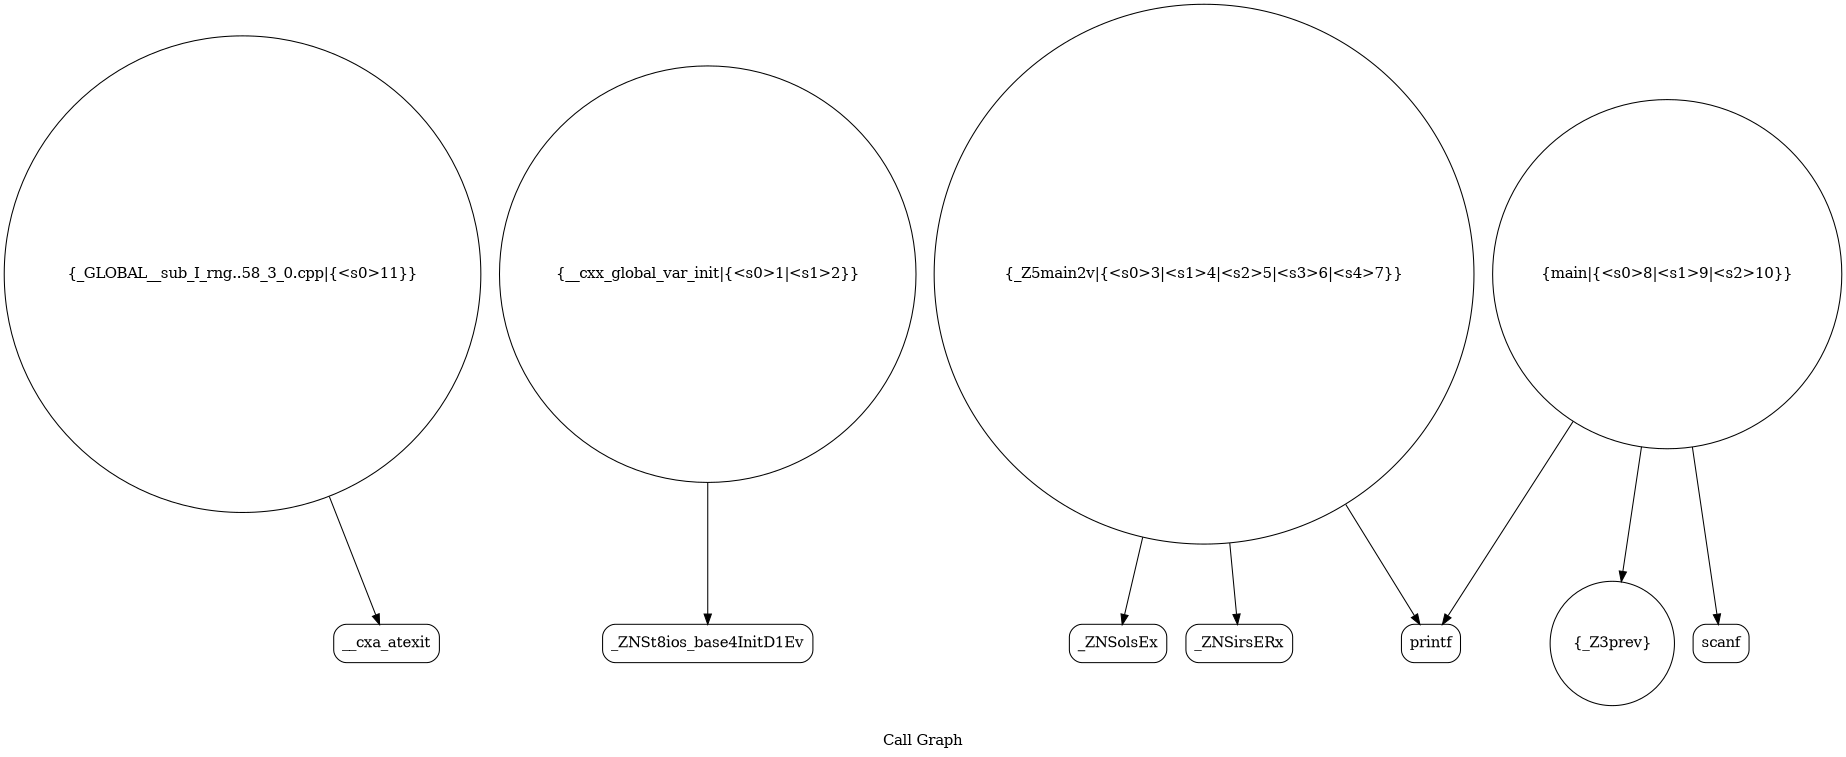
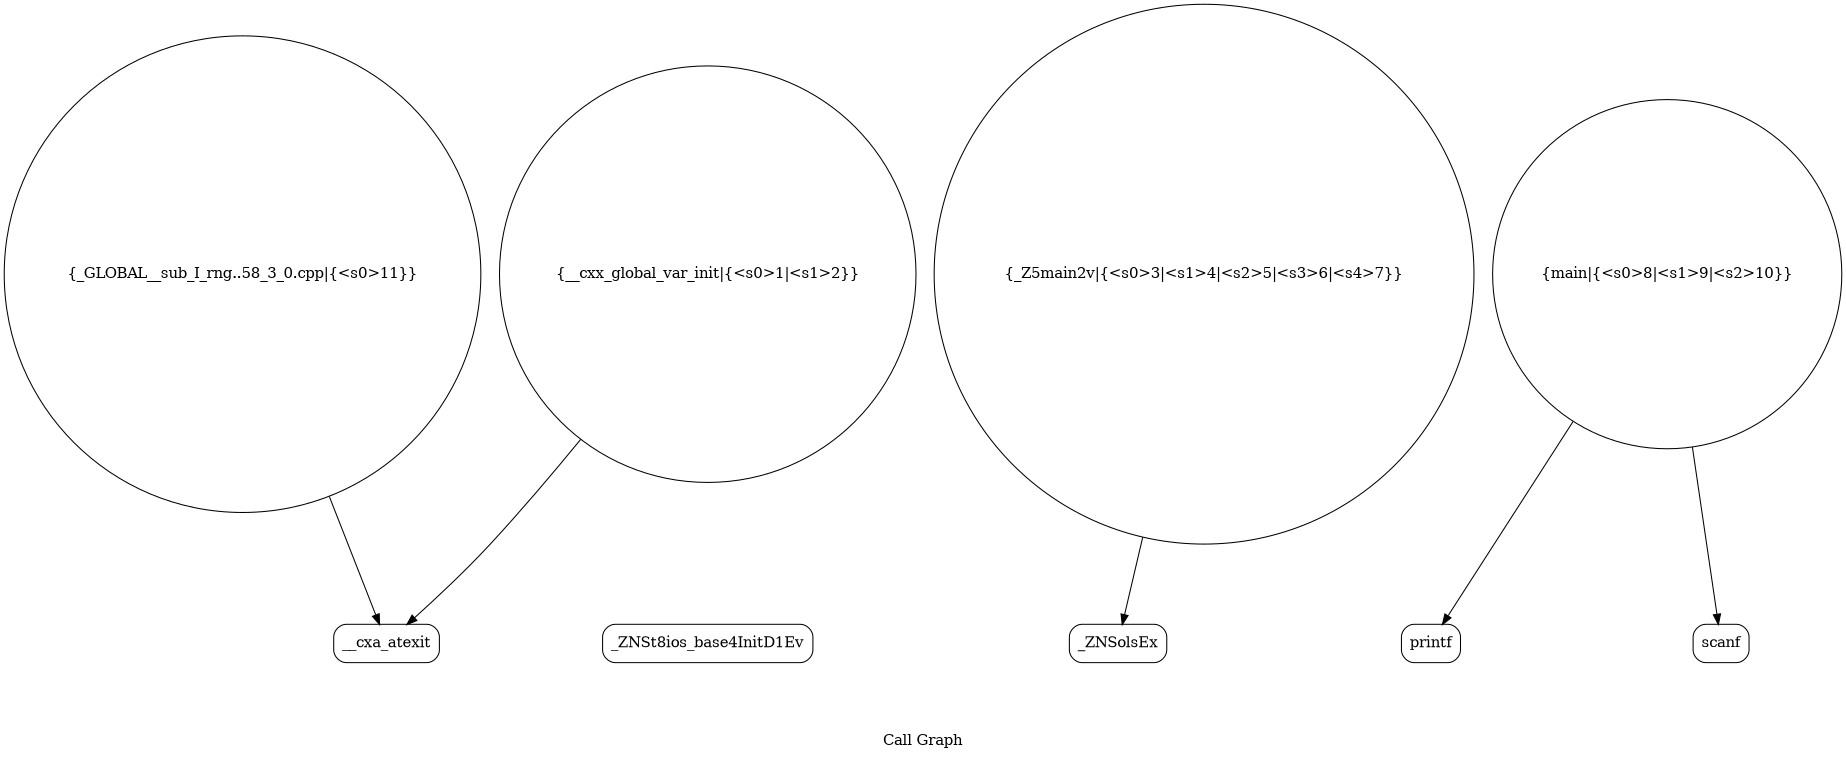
edge "{__cxx_global_var_init|{<s0>1|<s1>2}}" -> "_ZNSt8ios_base4InitD1Ev": now "{__cxx_global_var_init|{<s0>1|<s1>2}}" -> "__cxa_atexit"
edge "{_Z5main2v|{<s0>3|<s1>4|<s2>5|<s3>6|<s4>7}}" -> "printf": removed
node "_ZNSirsERx": removed
node "{_Z3prev}": removed
